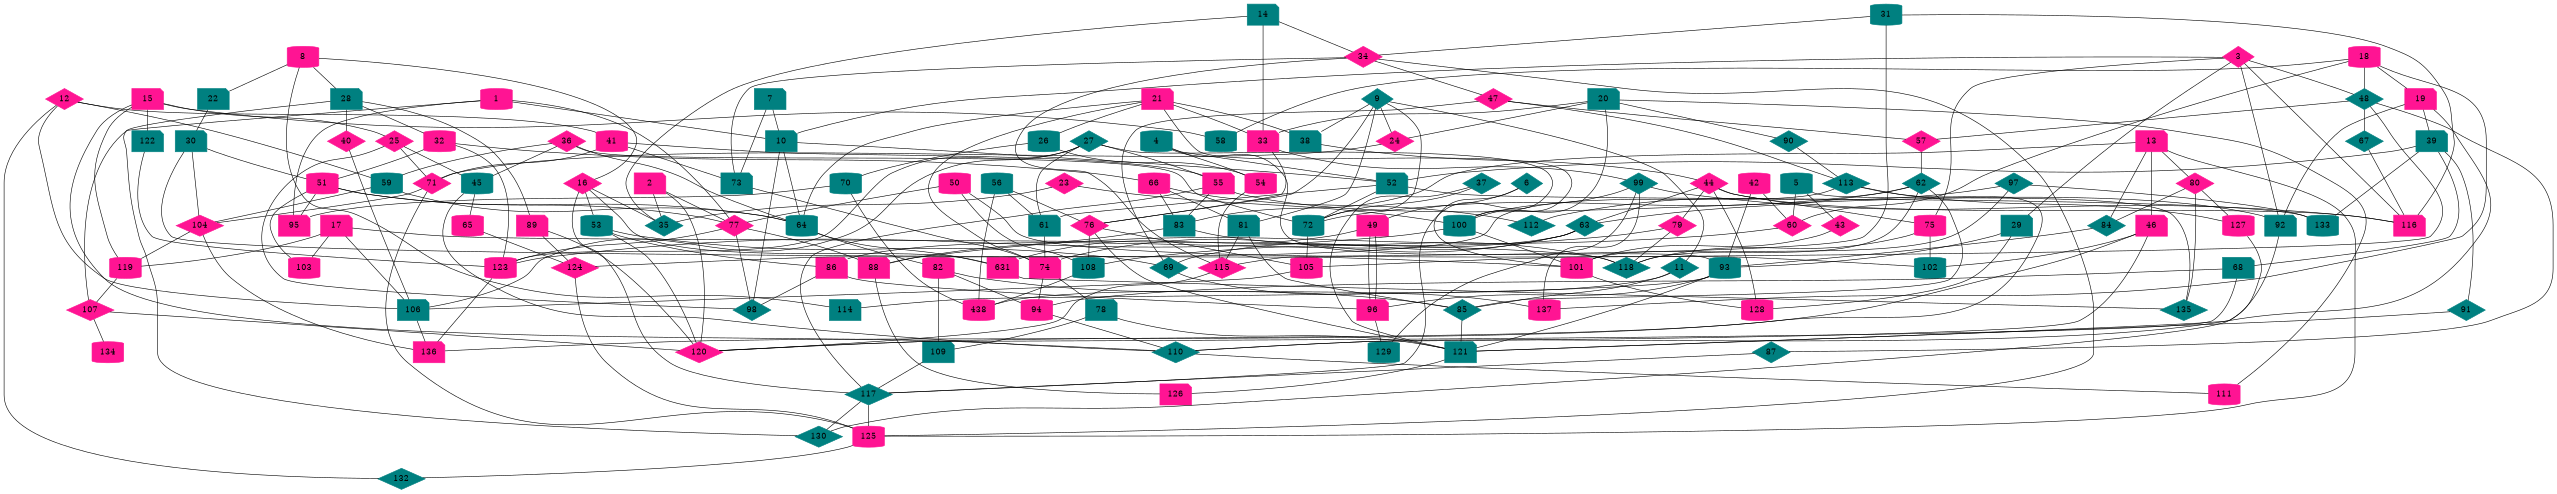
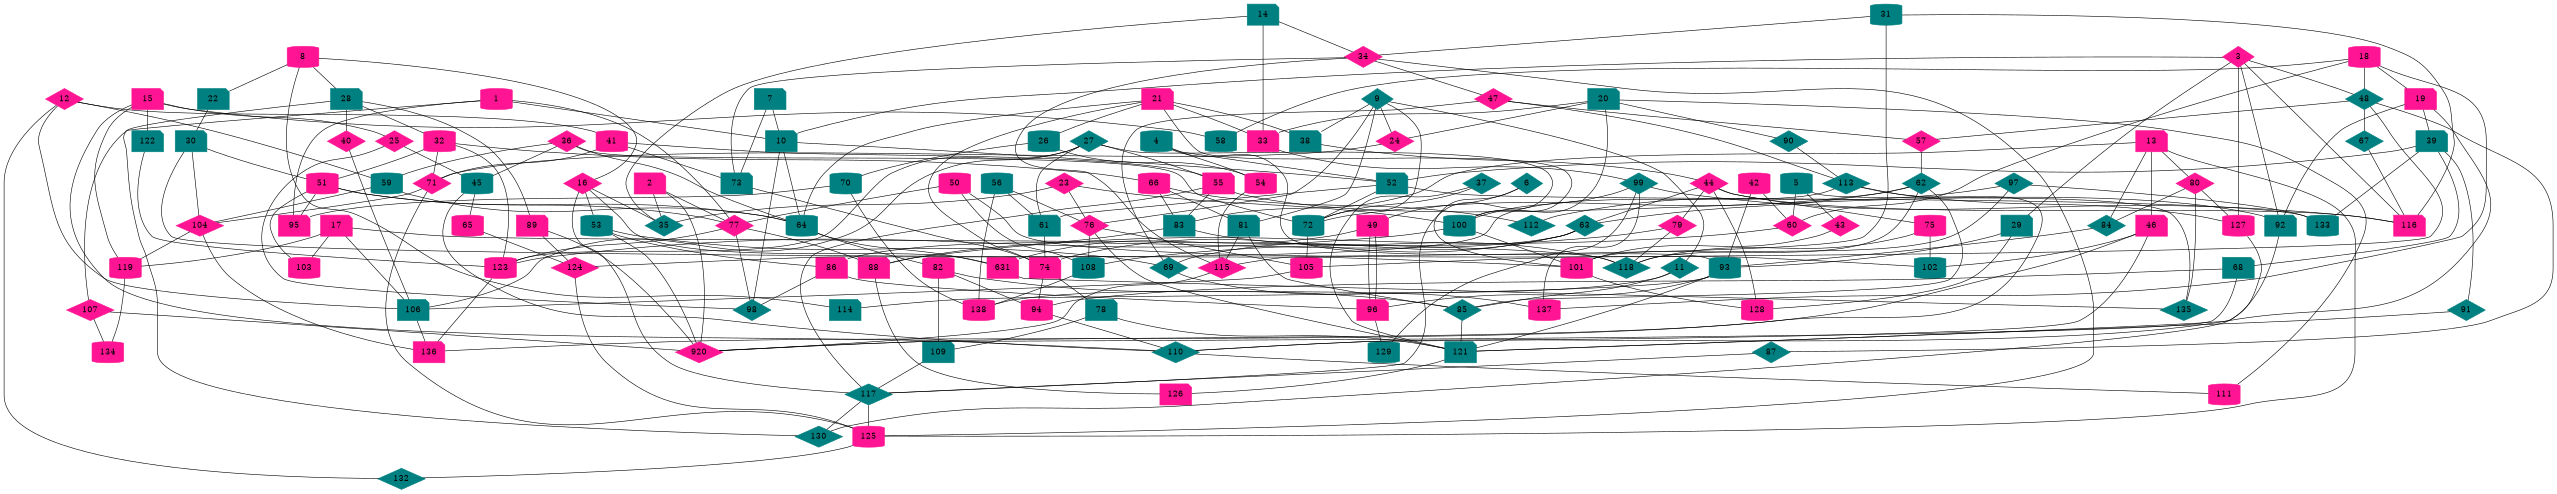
edge "3" -- "75": now "3" -- "127"
edge "25" -- "71": now "32" -- "71"
edge "33" -- "76": now "23" -- "76"
edge "119" -- "107": now "119" -- "134"
node "438": label "438" -> "138"
node "120": label "120" -> "920"
